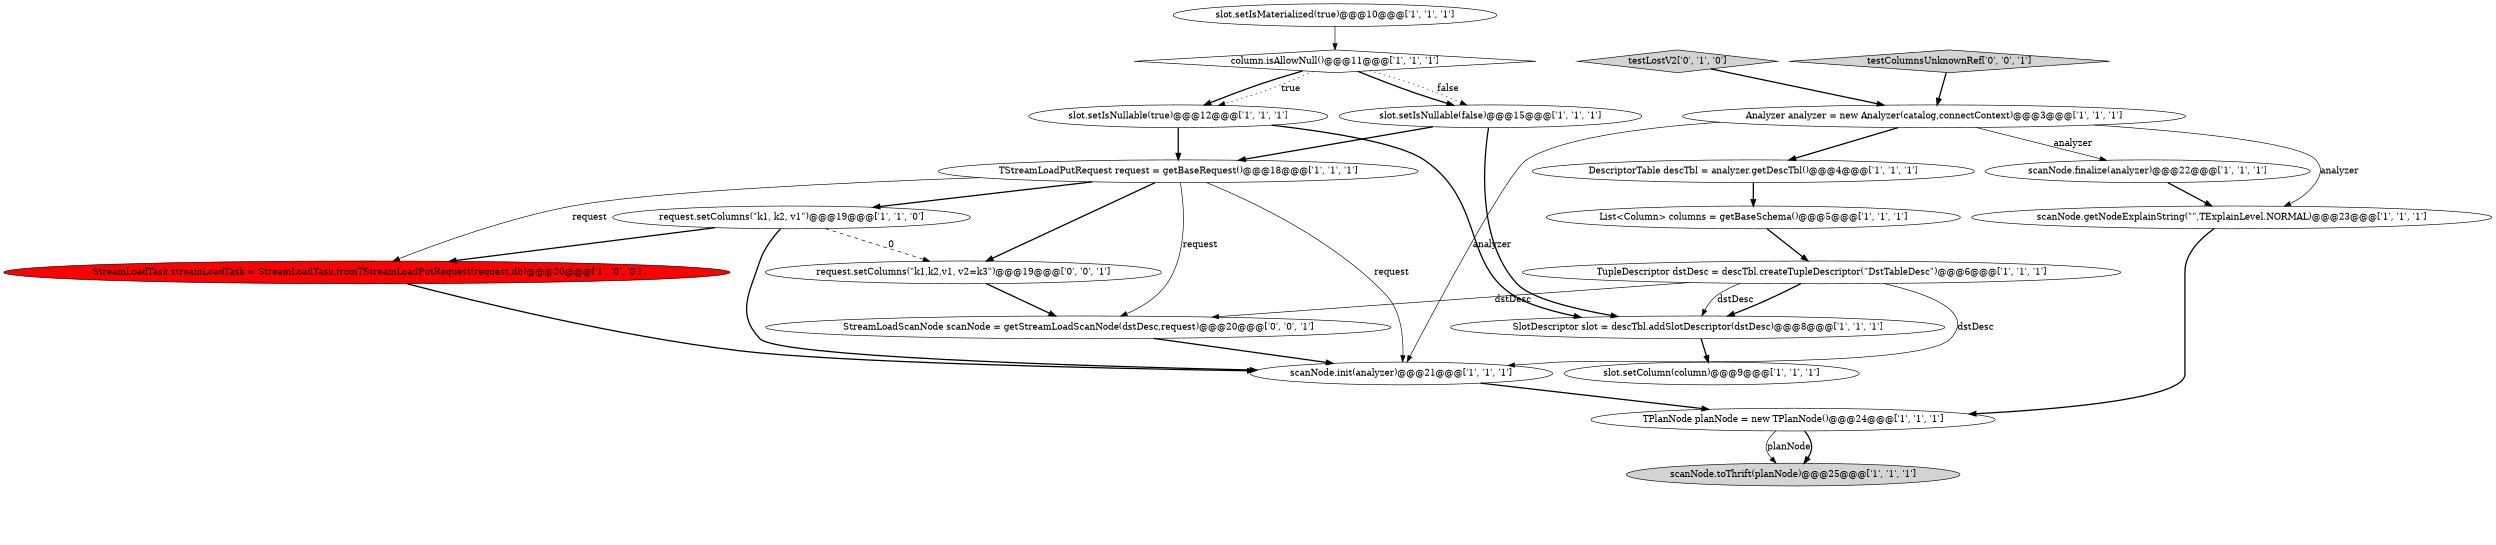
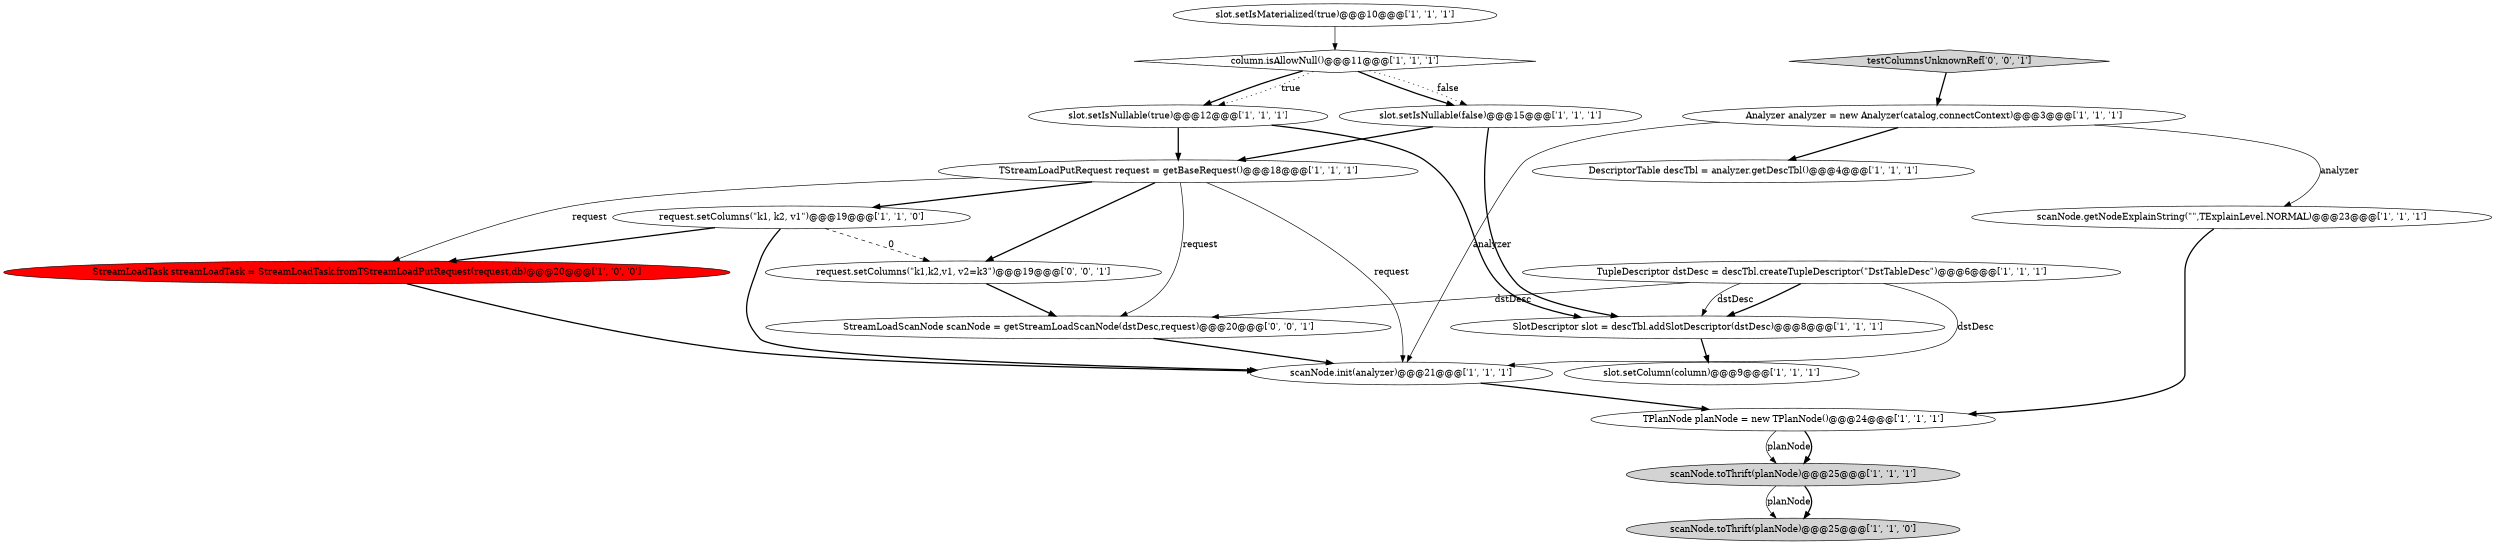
node "testLostV2['0', '1', '0']": removed
node "scanNode.finalize(analyzer)@@@22@@@['1', '1', '1']": removed
node "List<Column> columns = getBaseSchema()@@@5@@@['1', '1', '1']": removed
node "scanNode.toThrift(planNode)@@@25@@@['1', '1', '0']": added
